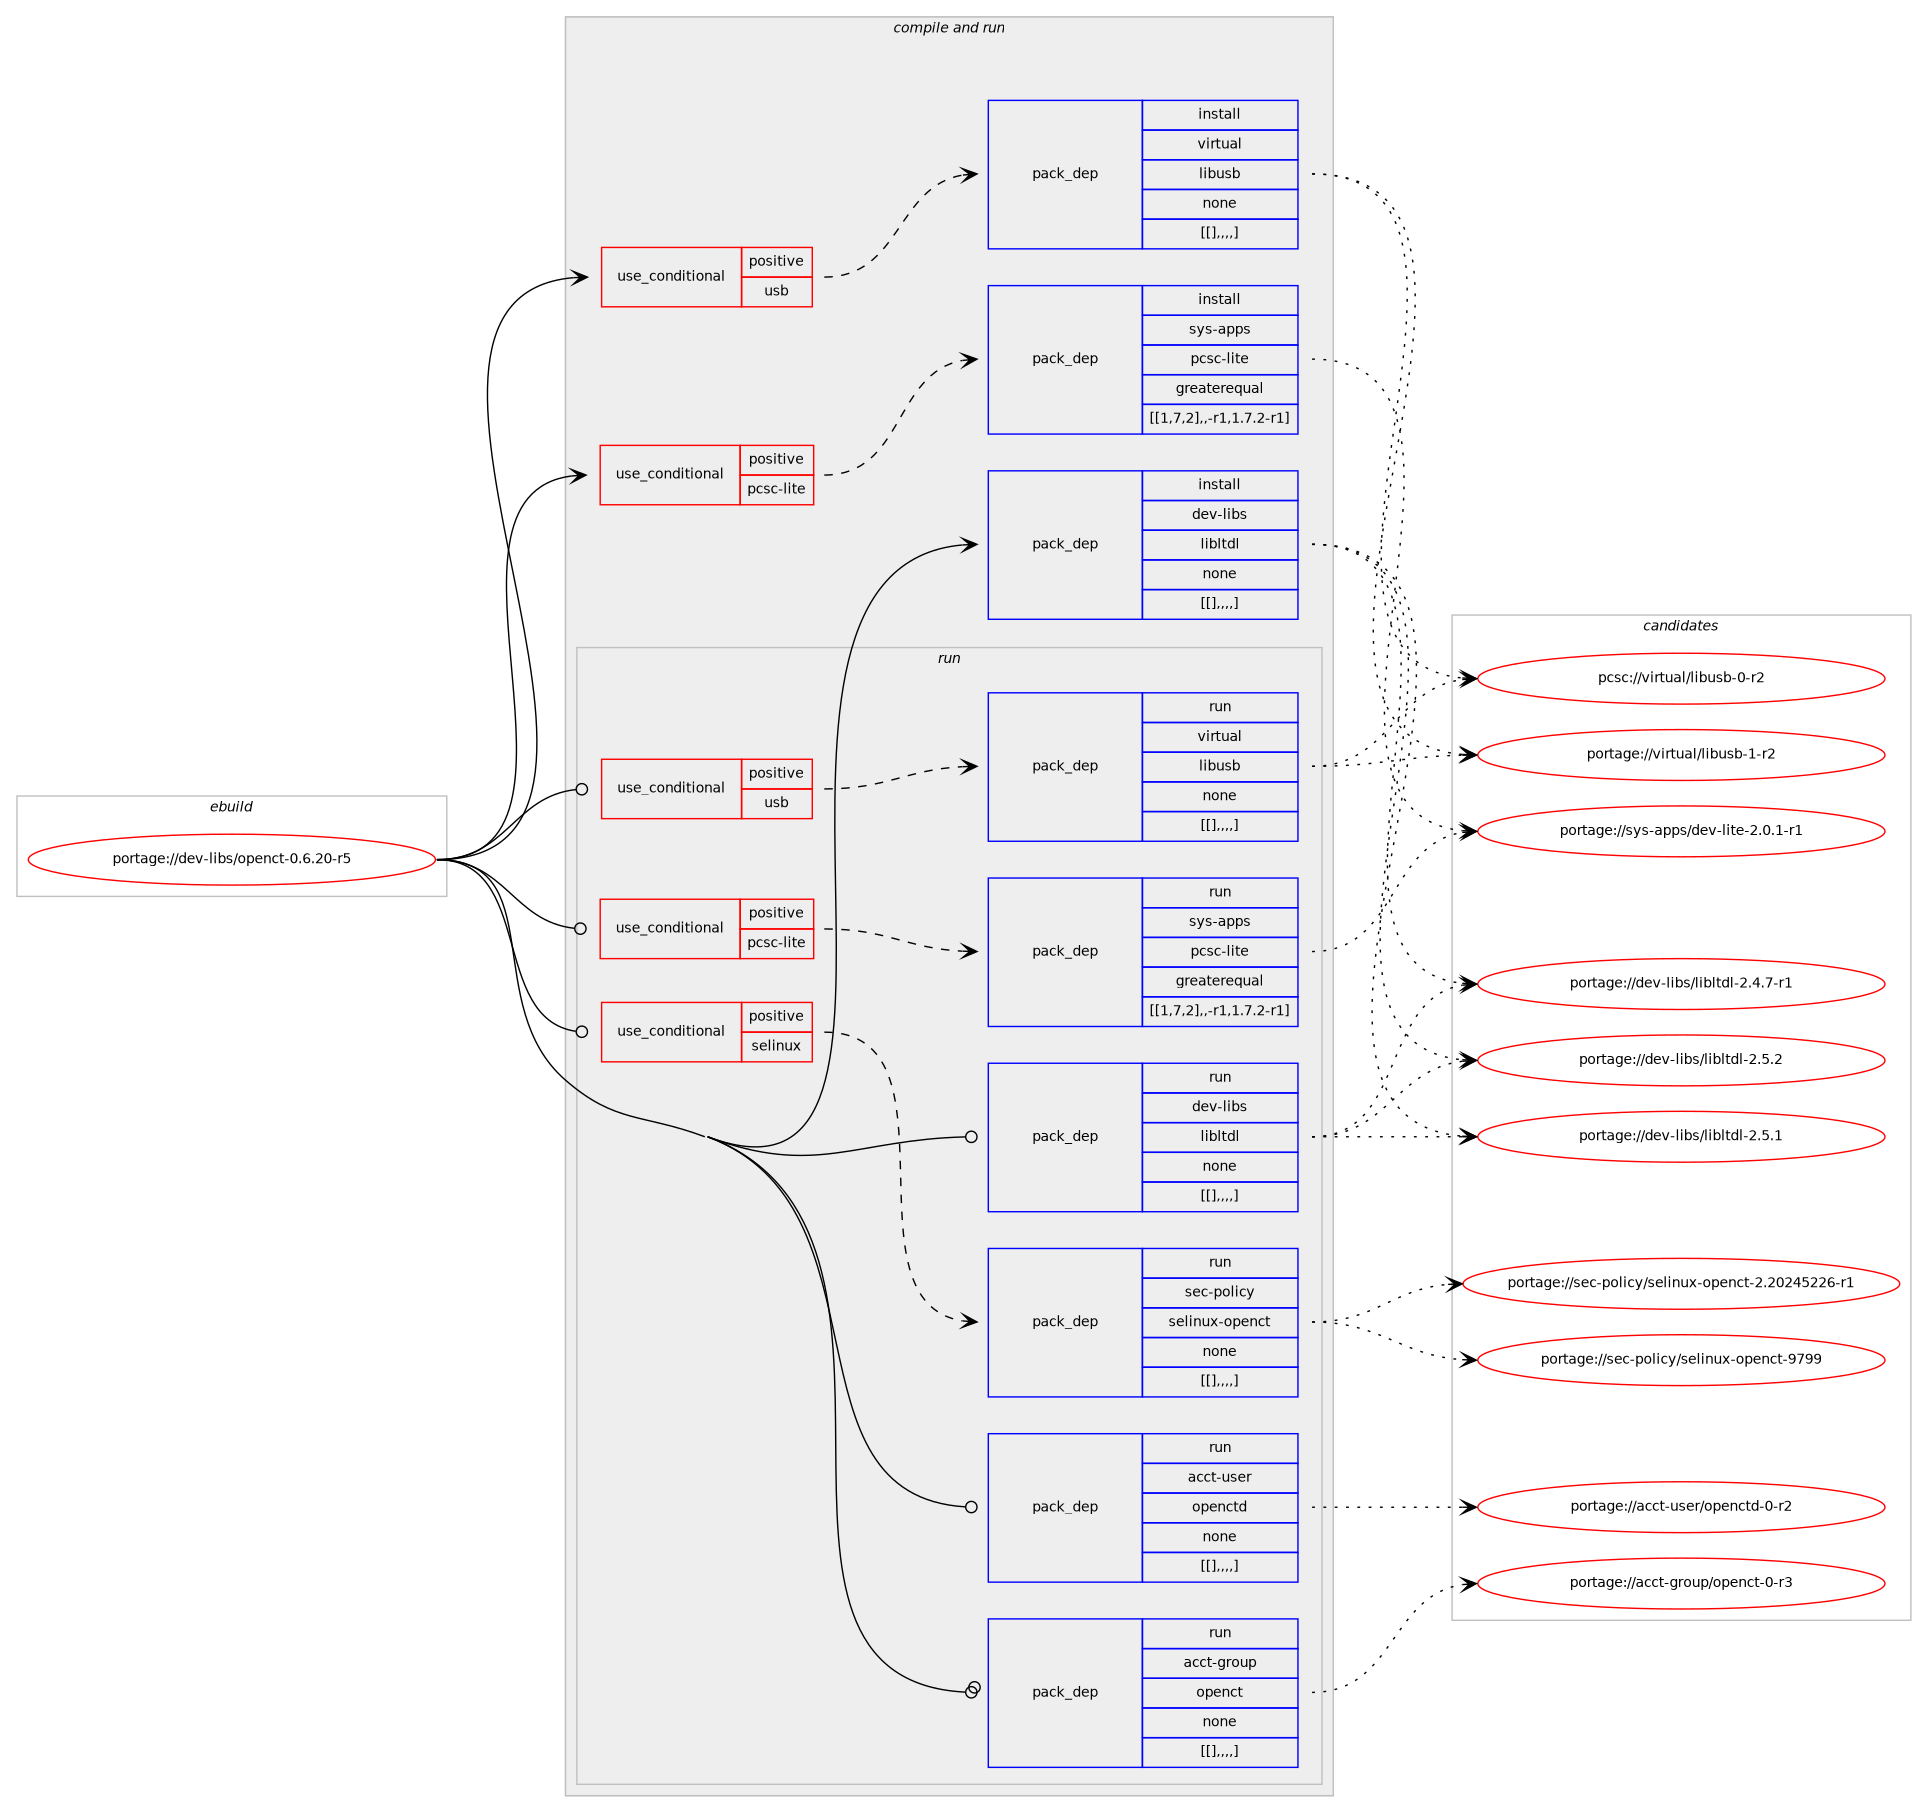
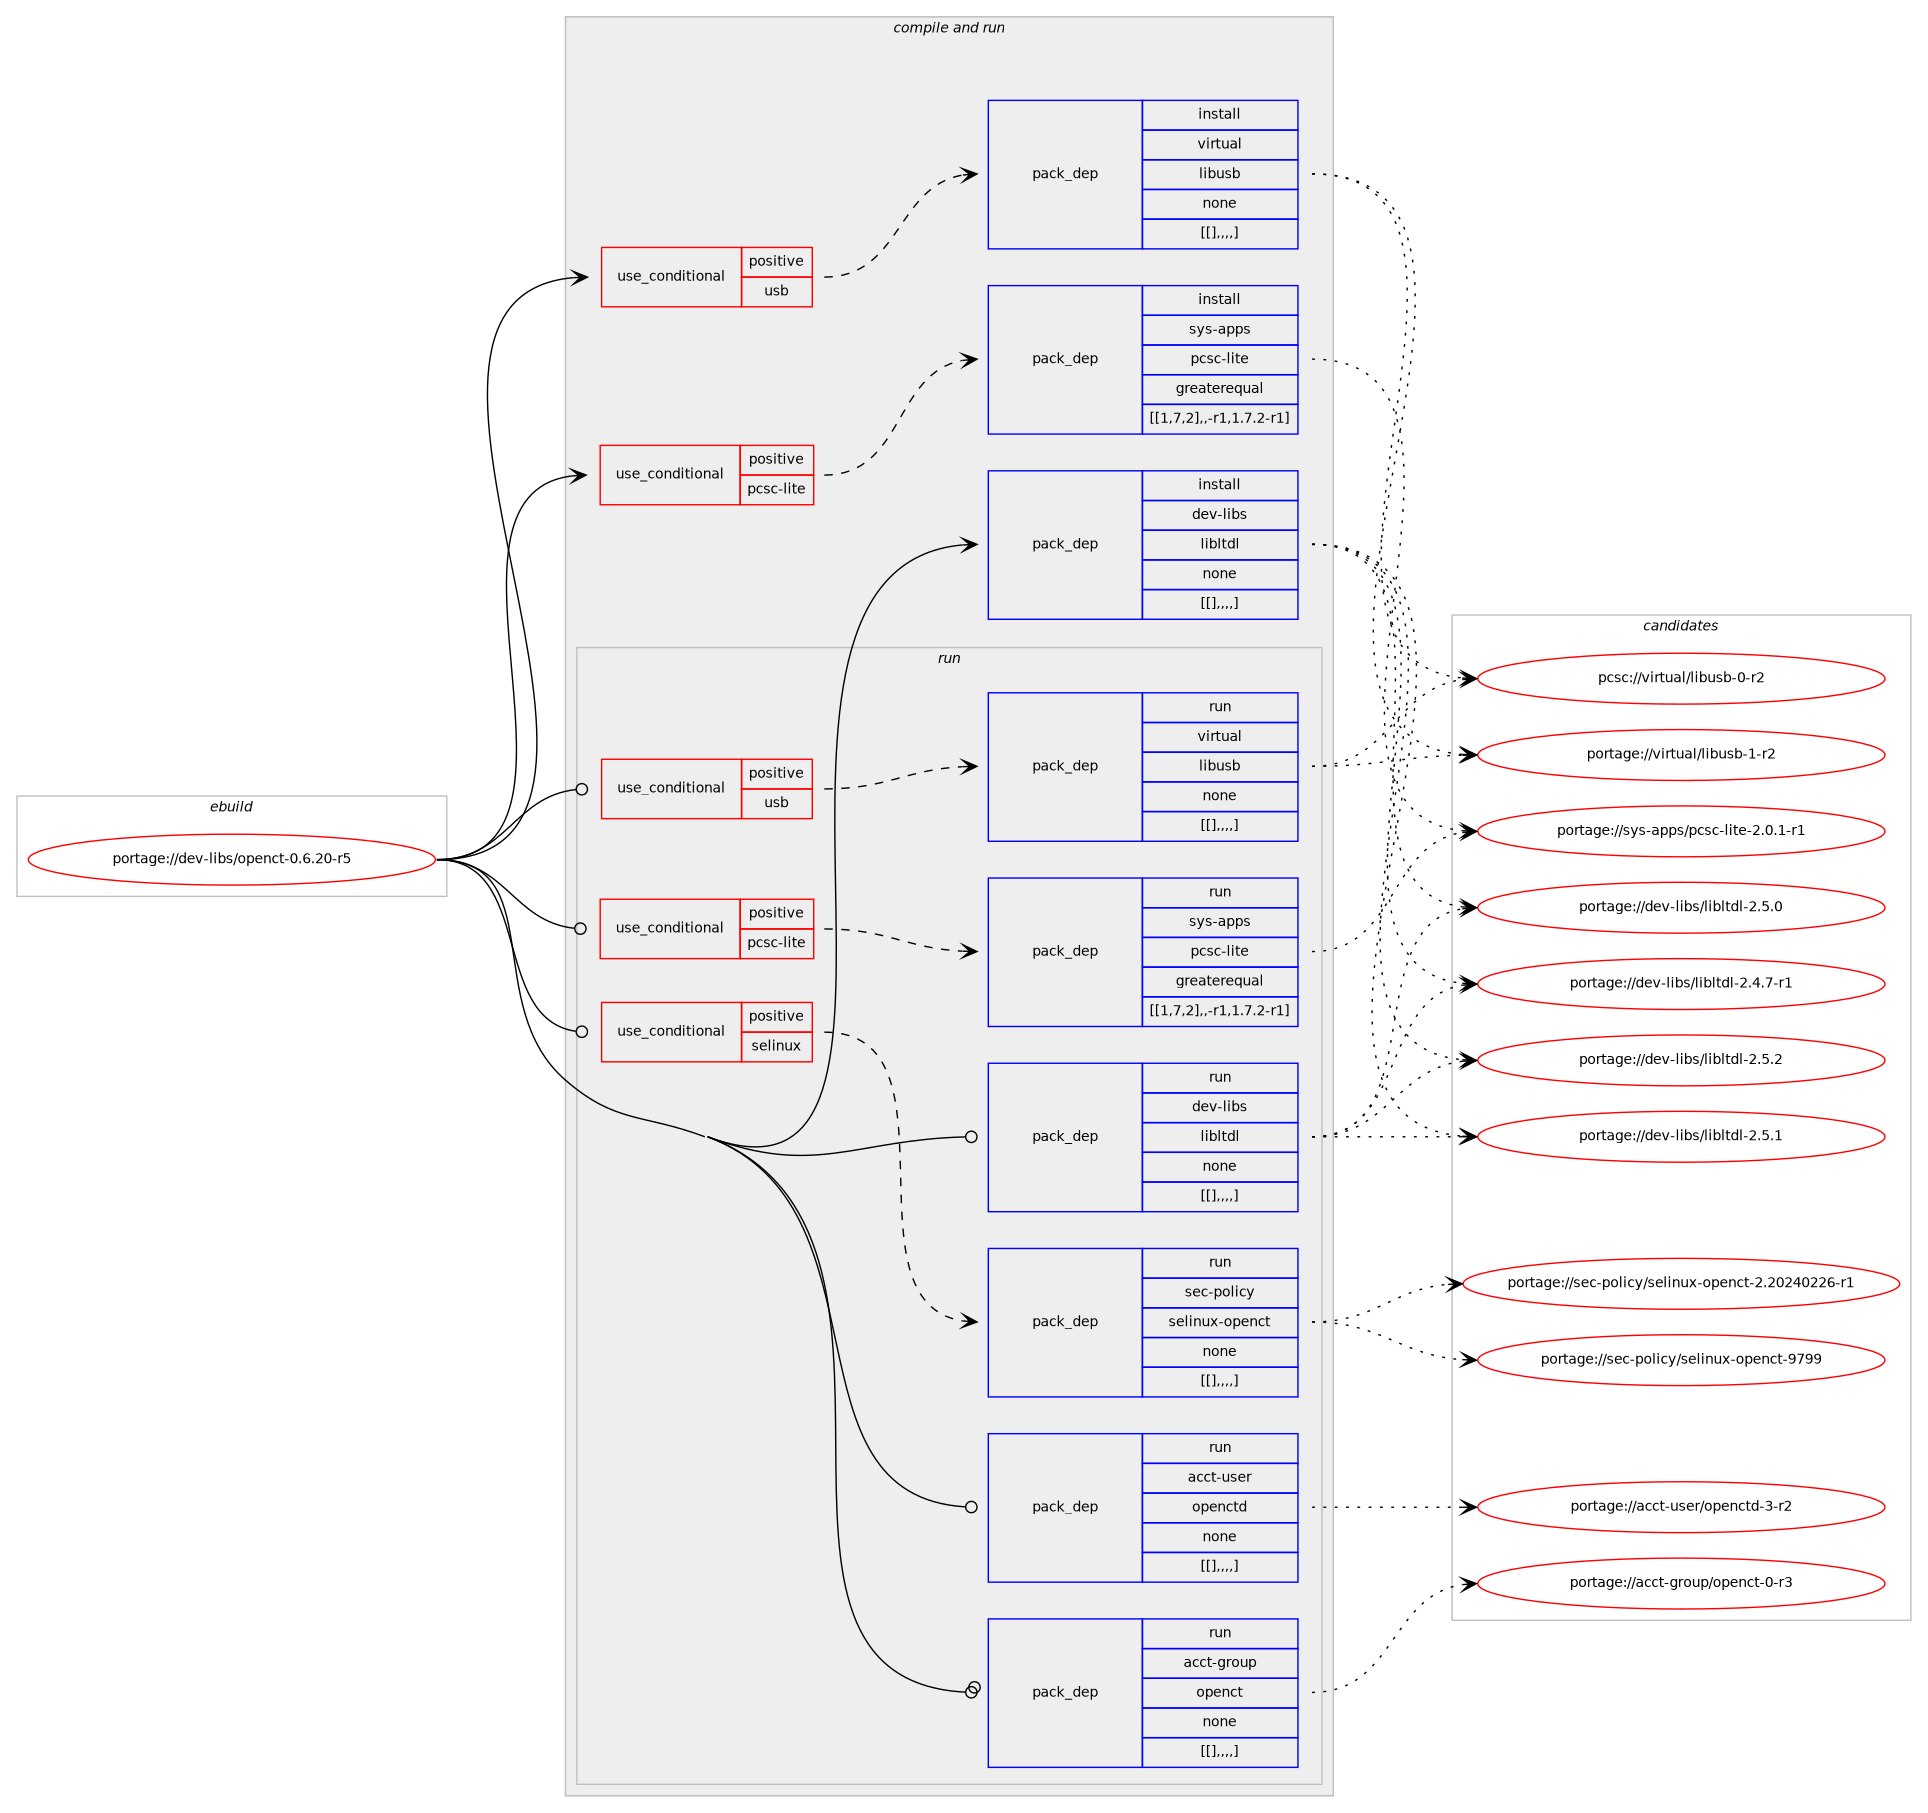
node "portage://sys-apps/dev-lite-2.0.1-r1": label "portage://sys-apps/dev-lite-2.0.1-r1" -> "portage://sys-apps/pcsc-lite-2.0.1-r1"
node "portage://dev-libs/libltdl-2.5.0": added
node "portage://sec-policy/selinux-openct-2.20245226-r1": label "portage://sec-policy/selinux-openct-2.20245226-r1" -> "portage://sec-policy/selinux-openct-2.20240226-r1"
node "portage://acct-user/openctd-0-r2": label "portage://acct-user/openctd-0-r2" -> "portage://acct-user/openctd-3-r2"
